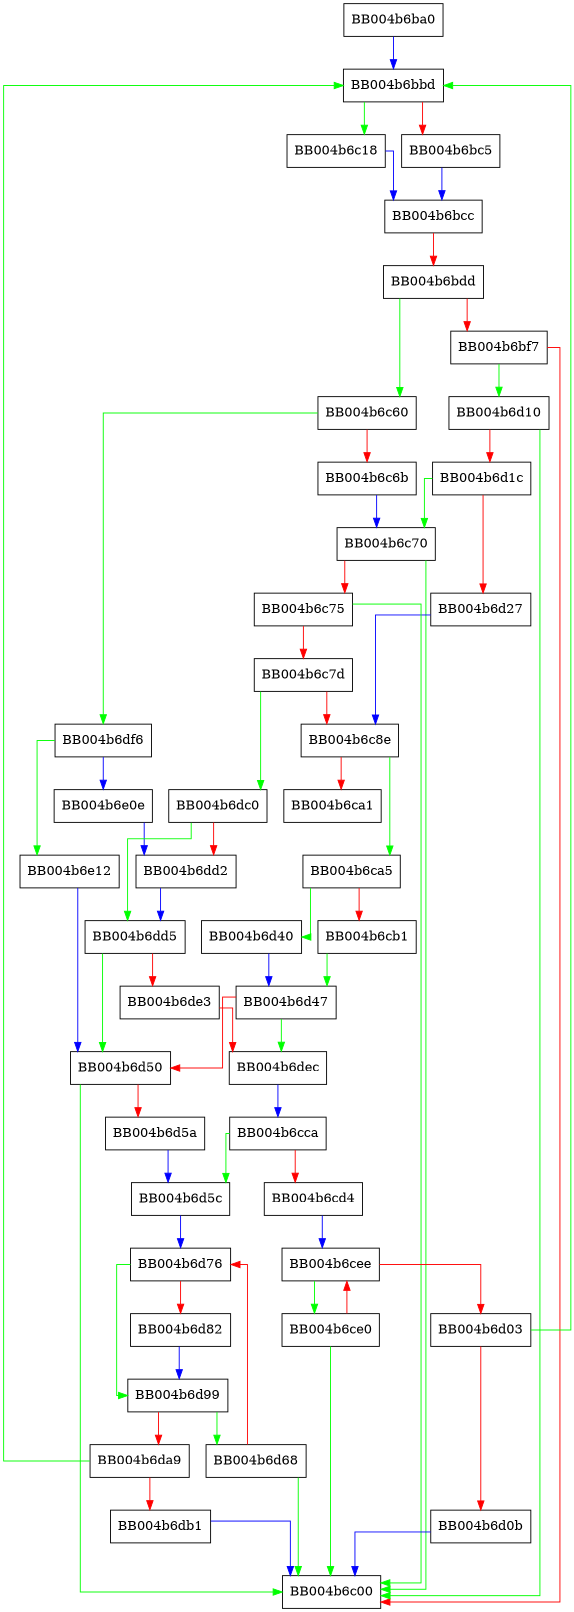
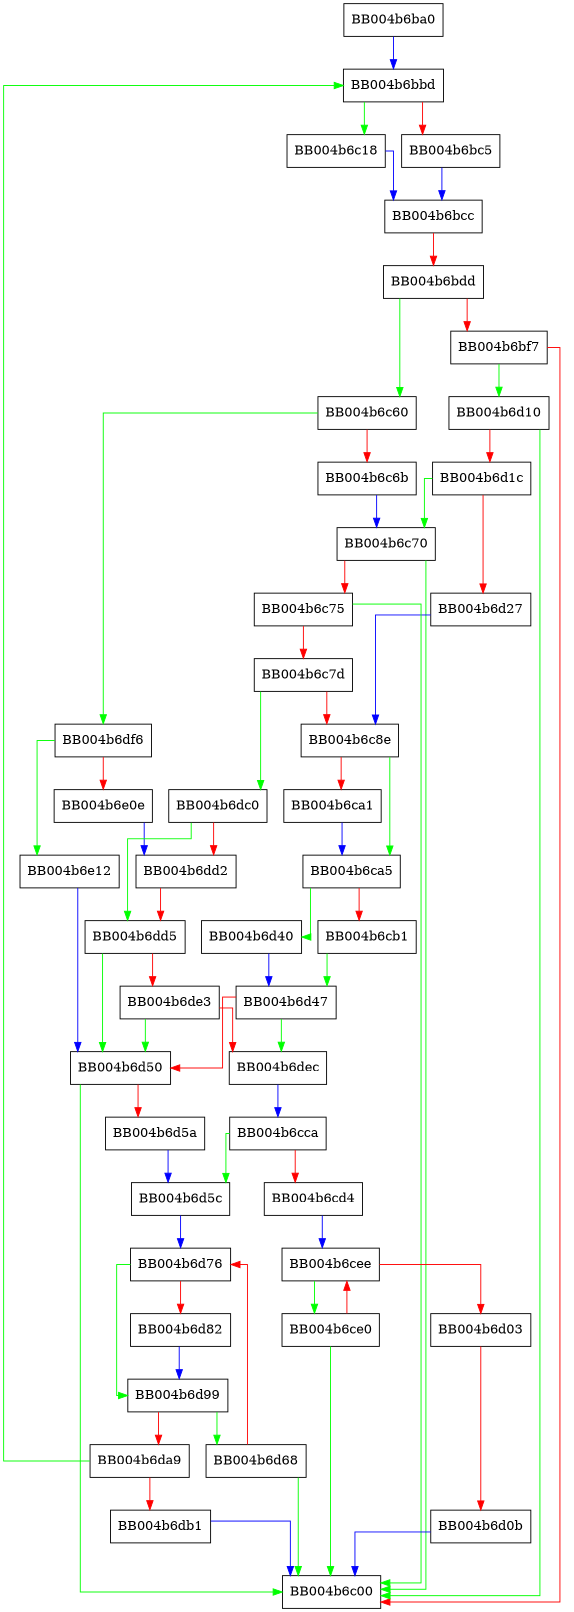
edge "BB004b6d03" -> "BB004b6bbd": removed
edge "BB004b6df6" -> "BB004b6e0e": color blue -> red
edge "BB004b6ca1" -> "BB004b6ca5": added
edge "BB004b6dd2" -> "BB004b6dd5": color blue -> red
edge "BB004b6de3" -> "BB004b6d50": added
